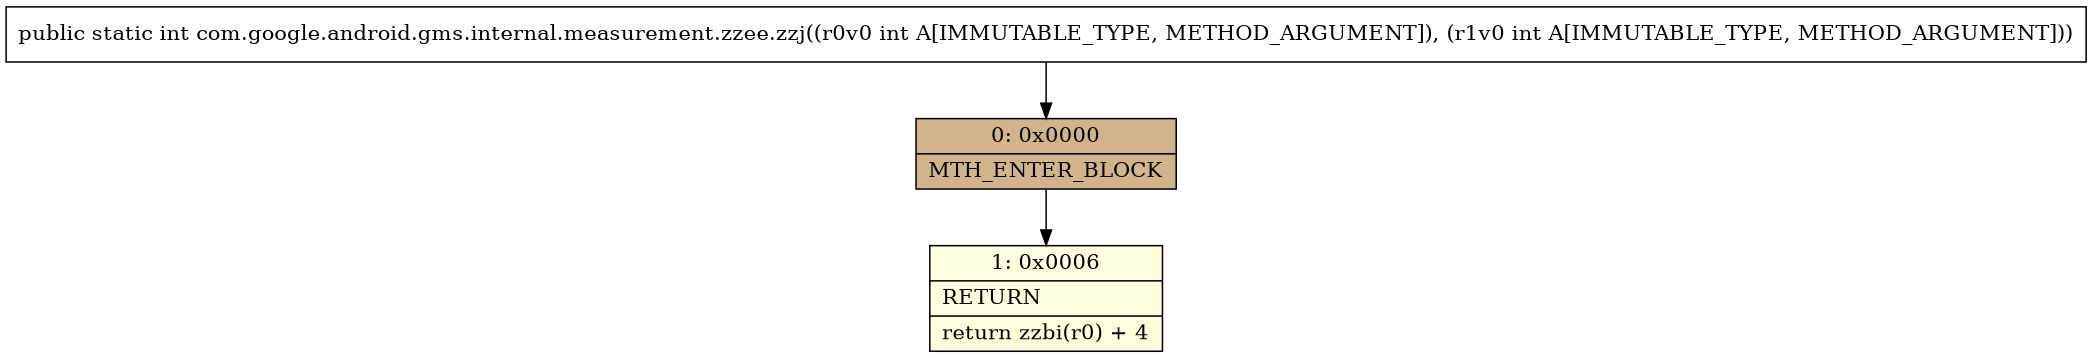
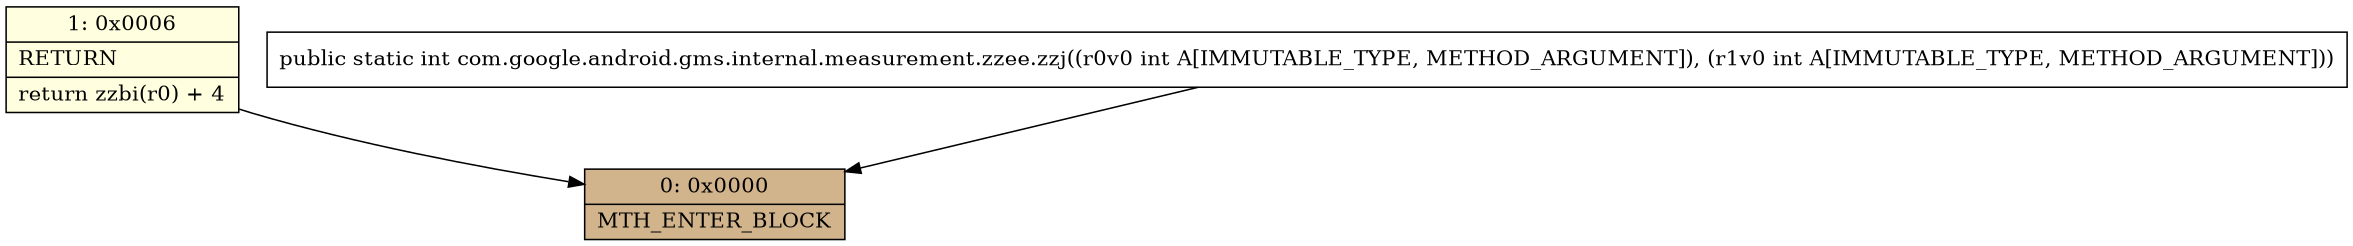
edge "0: 0x0000" -> "1: 0x0006": reversed
